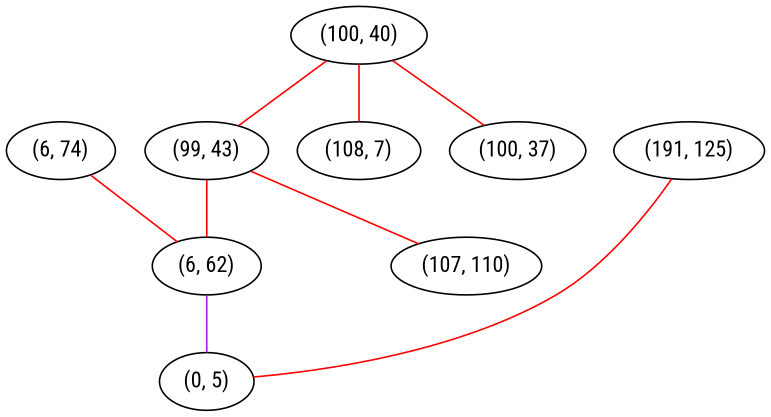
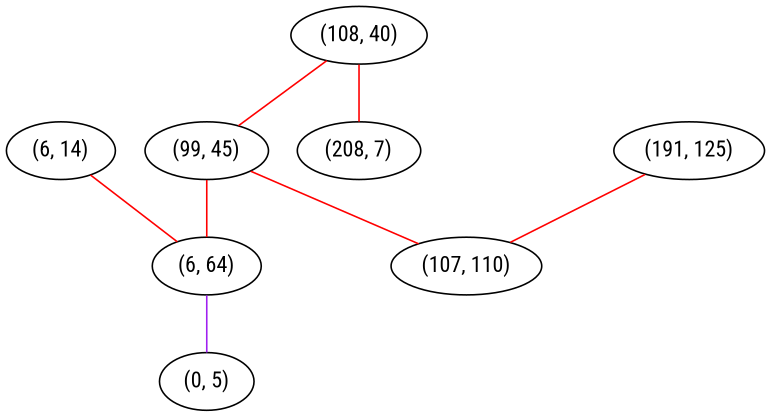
node "(100, 40)": label "(100, 40)" -> "(108, 40)"
node "(6, 74)": label "(6, 74)" -> "(6, 14)"
node "(99, 43)": label "(99, 43)" -> "(99, 45)"
node "(108, 7)": label "(108, 7)" -> "(208, 7)"
node "(100, 37)": removed
node "(6, 62)": label "(6, 62)" -> "(6, 64)"
edge "(191, 125)" -- "(0, 5)": now "(191, 125)" -- "(107, 110)"
